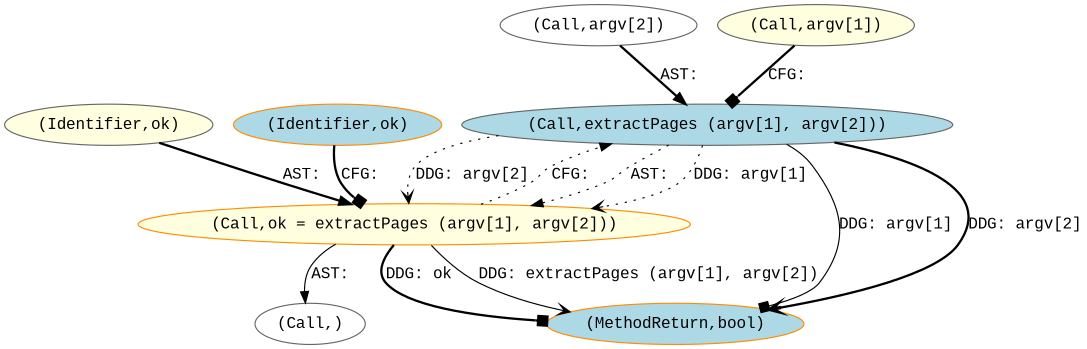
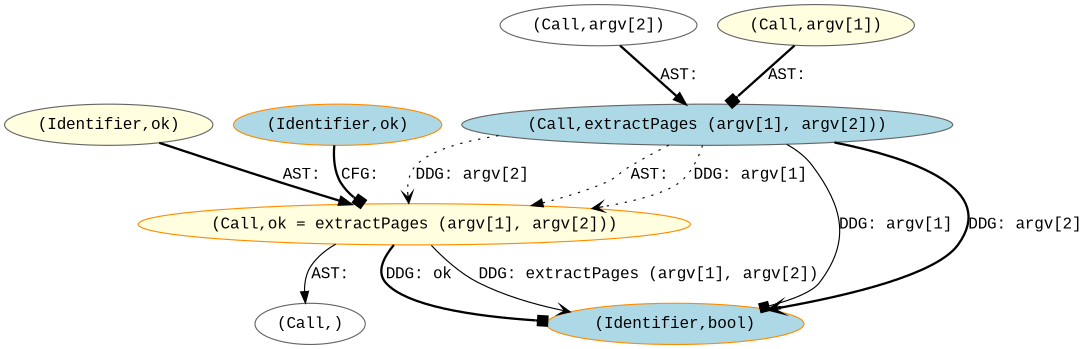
edge "(Call,argv[1])" -> "(Call,extractPages (argv[1], argv[2]))": label "CFG: " -> "AST: "
edge "(Call,ok = extractPages (argv[1], argv[2]))" -> "(Call,extractPages (argv[1], argv[2]))": removed, label "CFG:"
node "(MethodReturn,bool)": label "(MethodReturn,bool)" -> "(Identifier,bool)"
